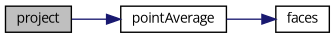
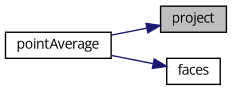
edge "project" -> "pointAverage": reversed
